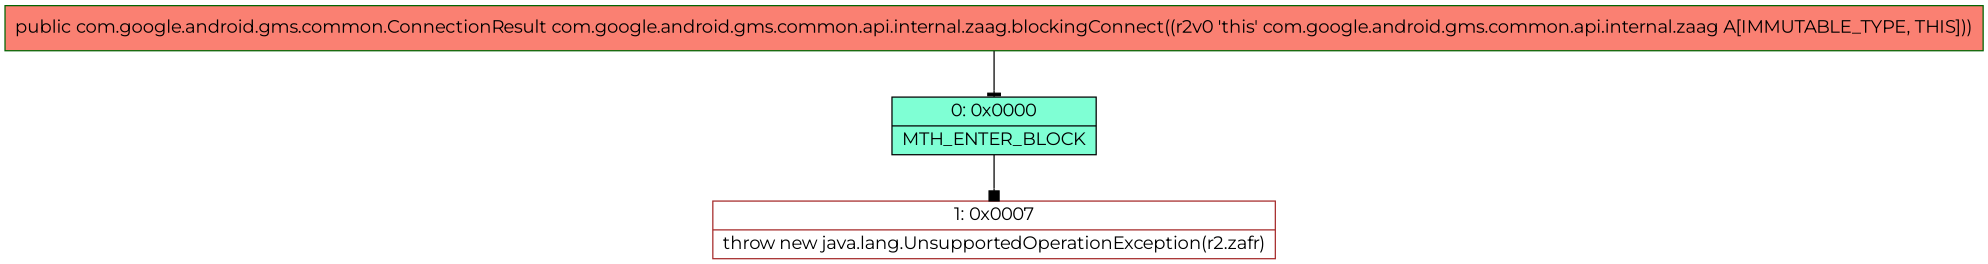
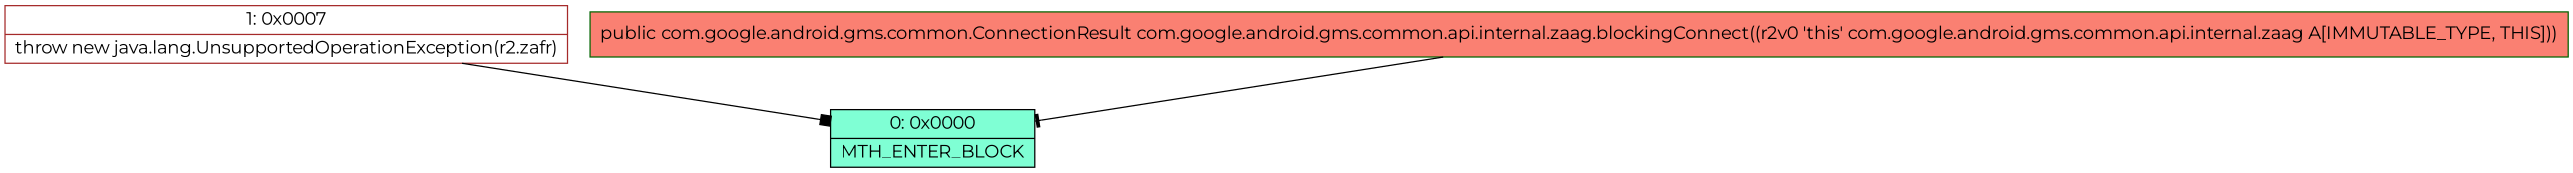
edge "0: 0x0000" -> "1: 0x0007": reversed
